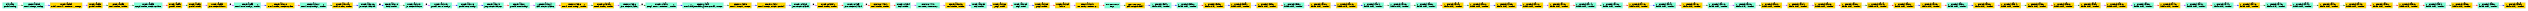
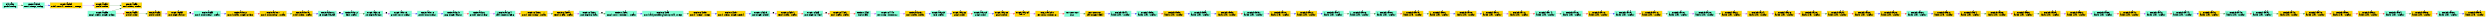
edge "0x691acff3 xorl %ebx, %ebx" -> "0x691acff5 cmpl %ebx, 0x691c7f88": reversed
node "0x691ad007 movl 0xc(%ebp), %eax": fillcolor aquamarine -> gold
node "0x63d7f9fa addb %al, (%eax)": fillcolor gold -> aquamarine
